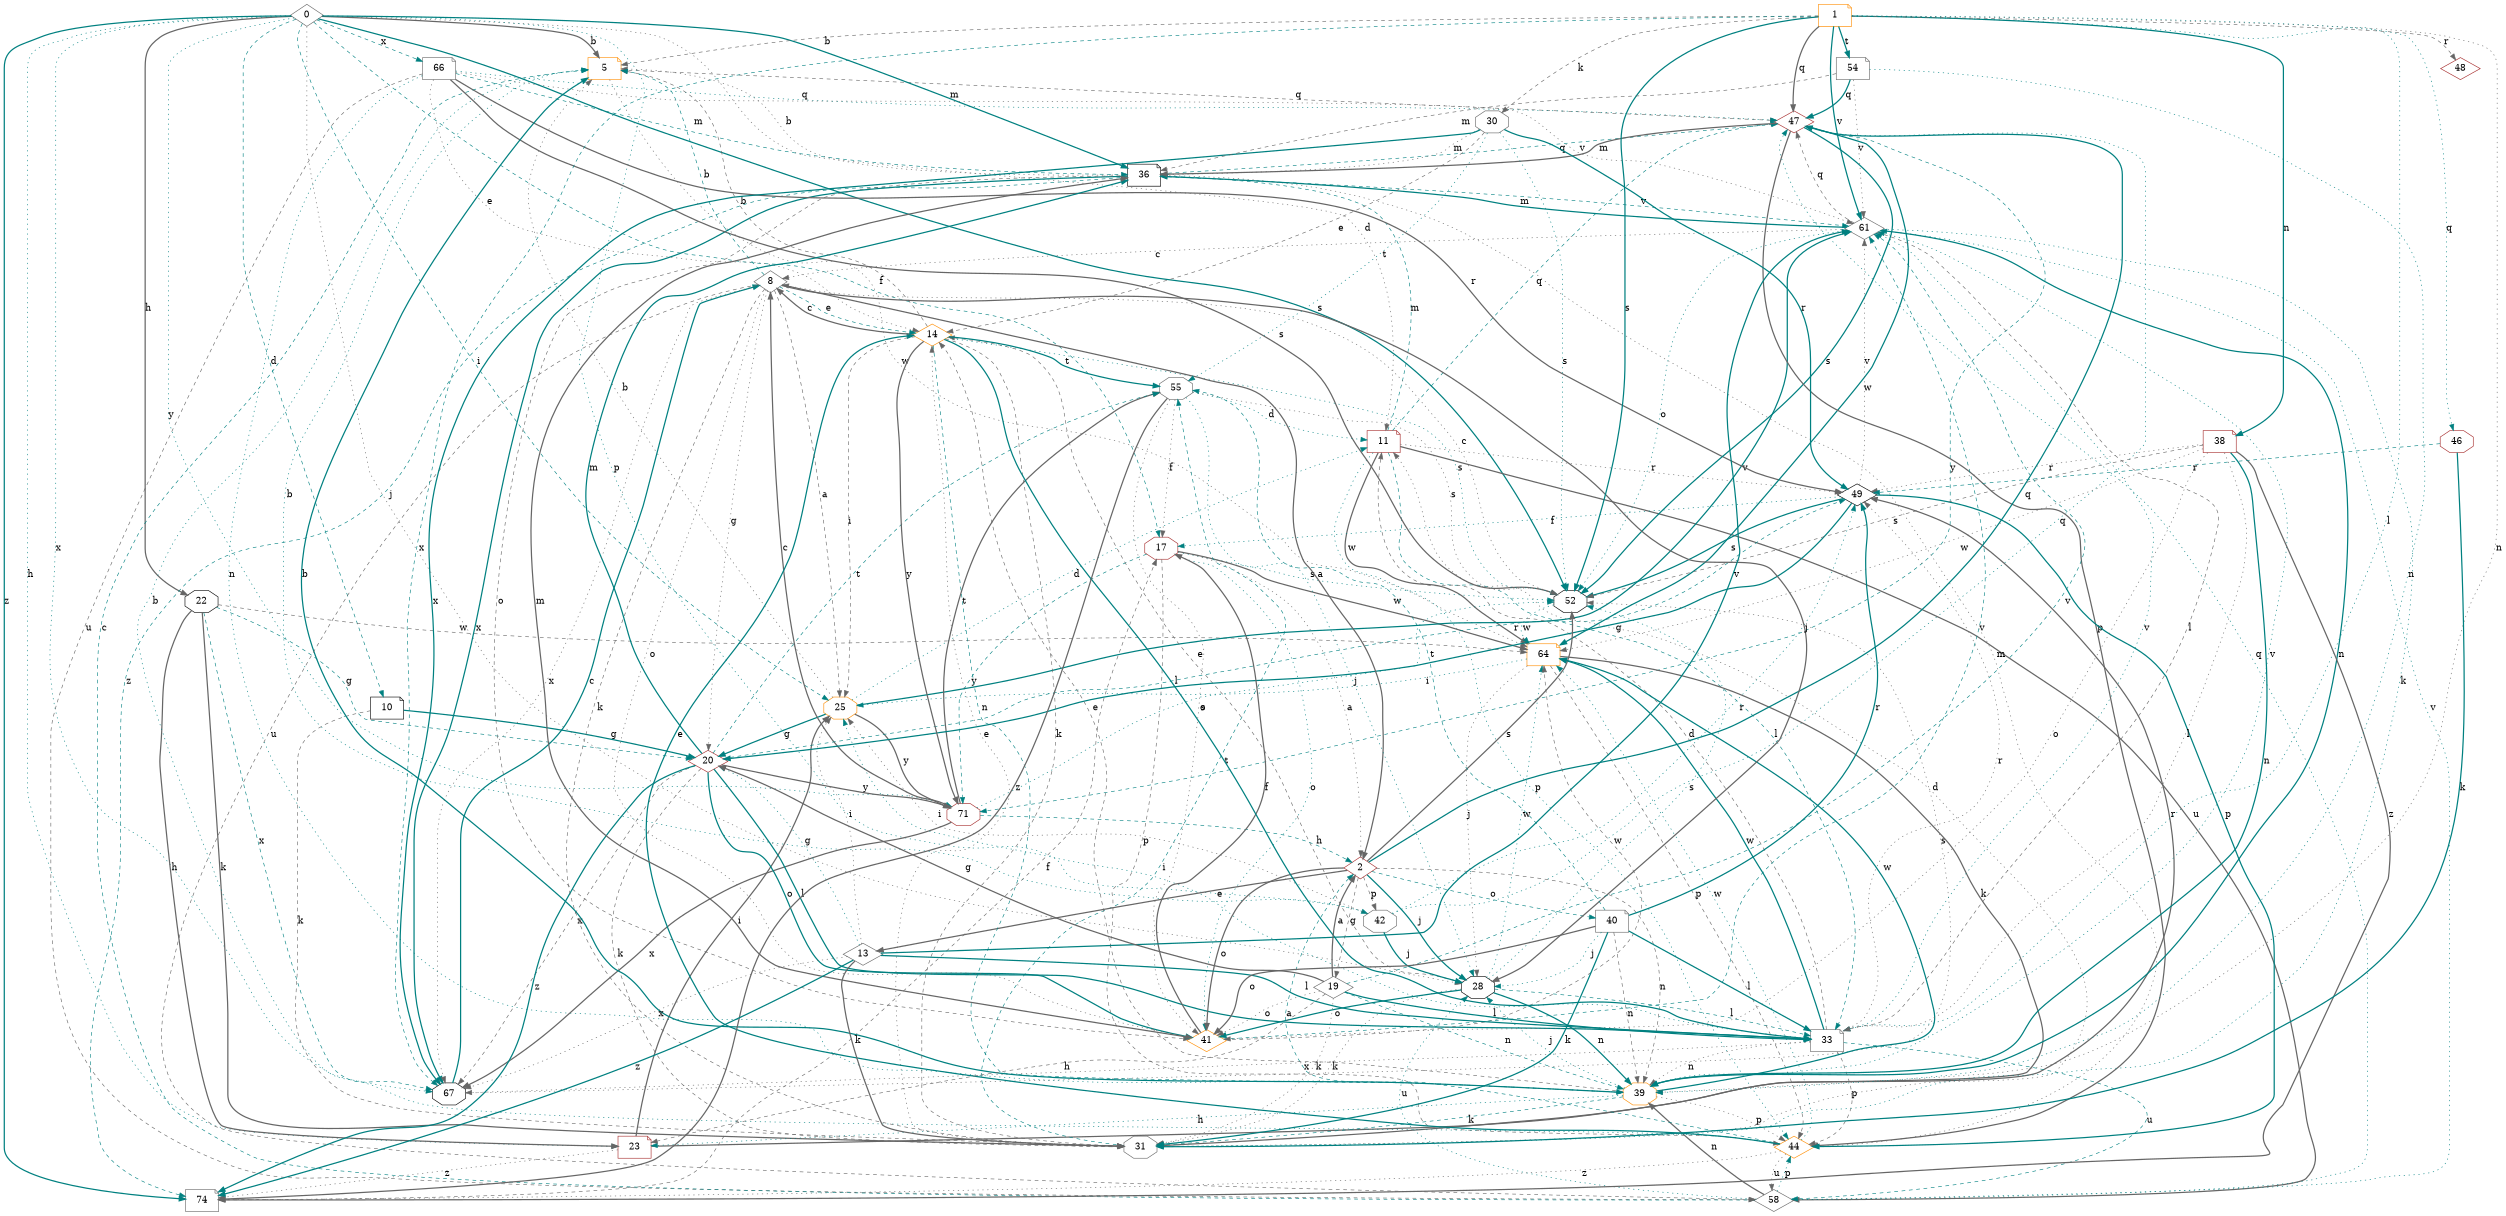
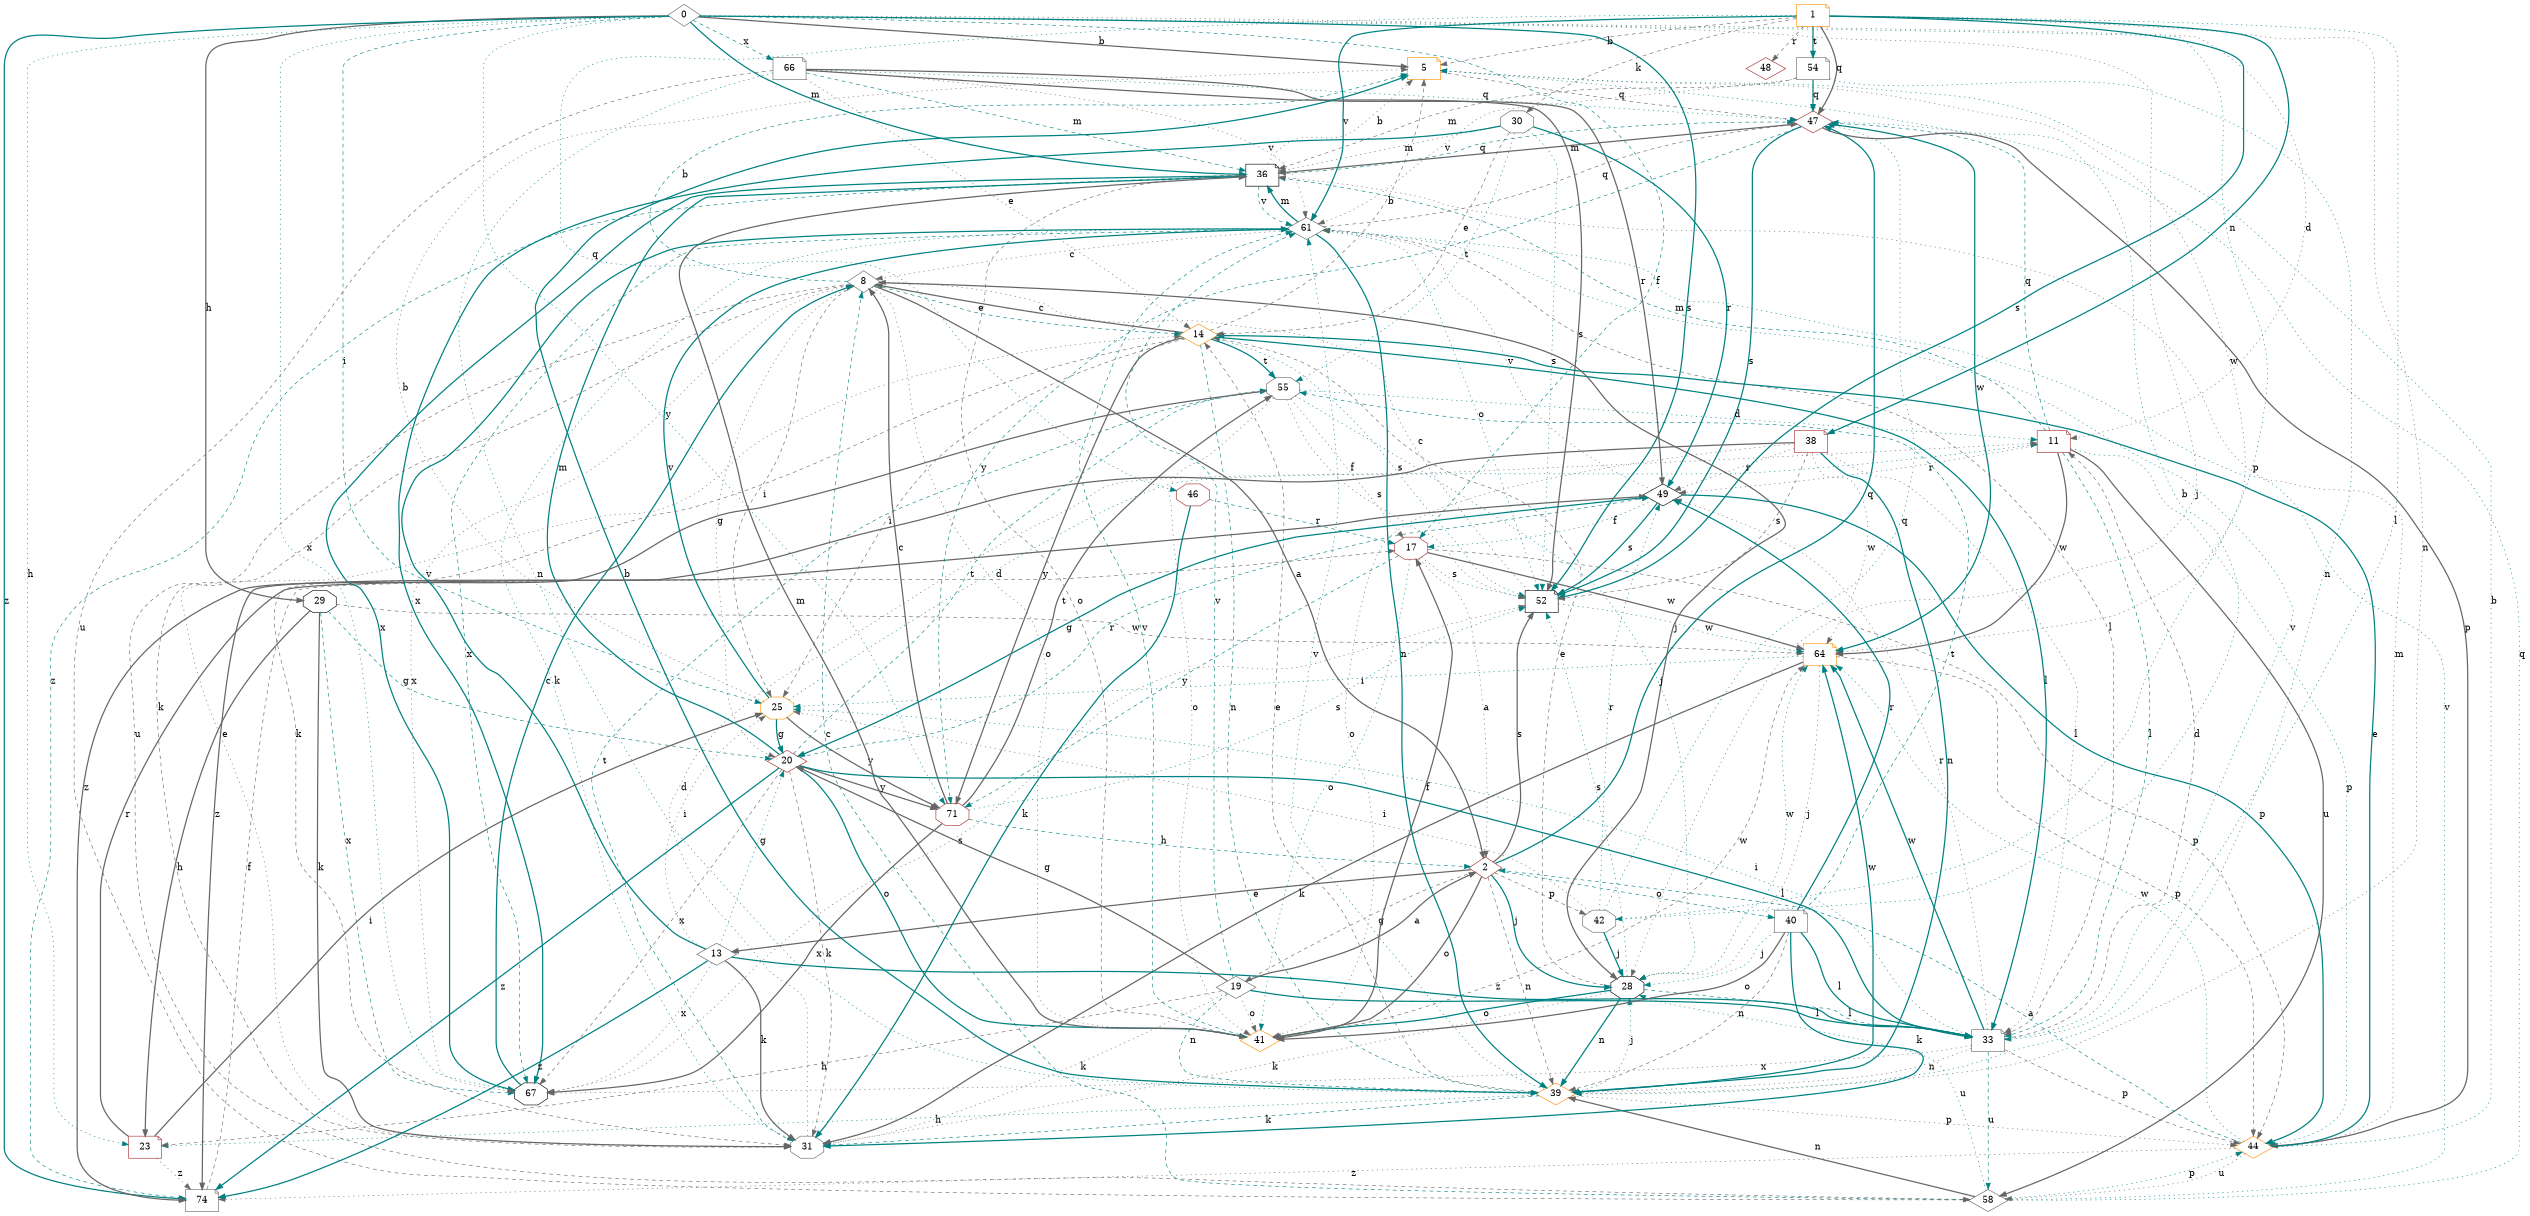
edge "1" -> "67": now "61" -> "67"
edge "46" -> "49": now "46" -> "17"
edge "8" -> "25": label "a" -> "i"
node "22": label "22" -> "29"
node "52": shape octagon -> note
node "10": removed
edge "13" -> "33": label "l" -> "z"
node "39": shape octagon -> diamond
edge "58" -> "5": now "58" -> "8"
